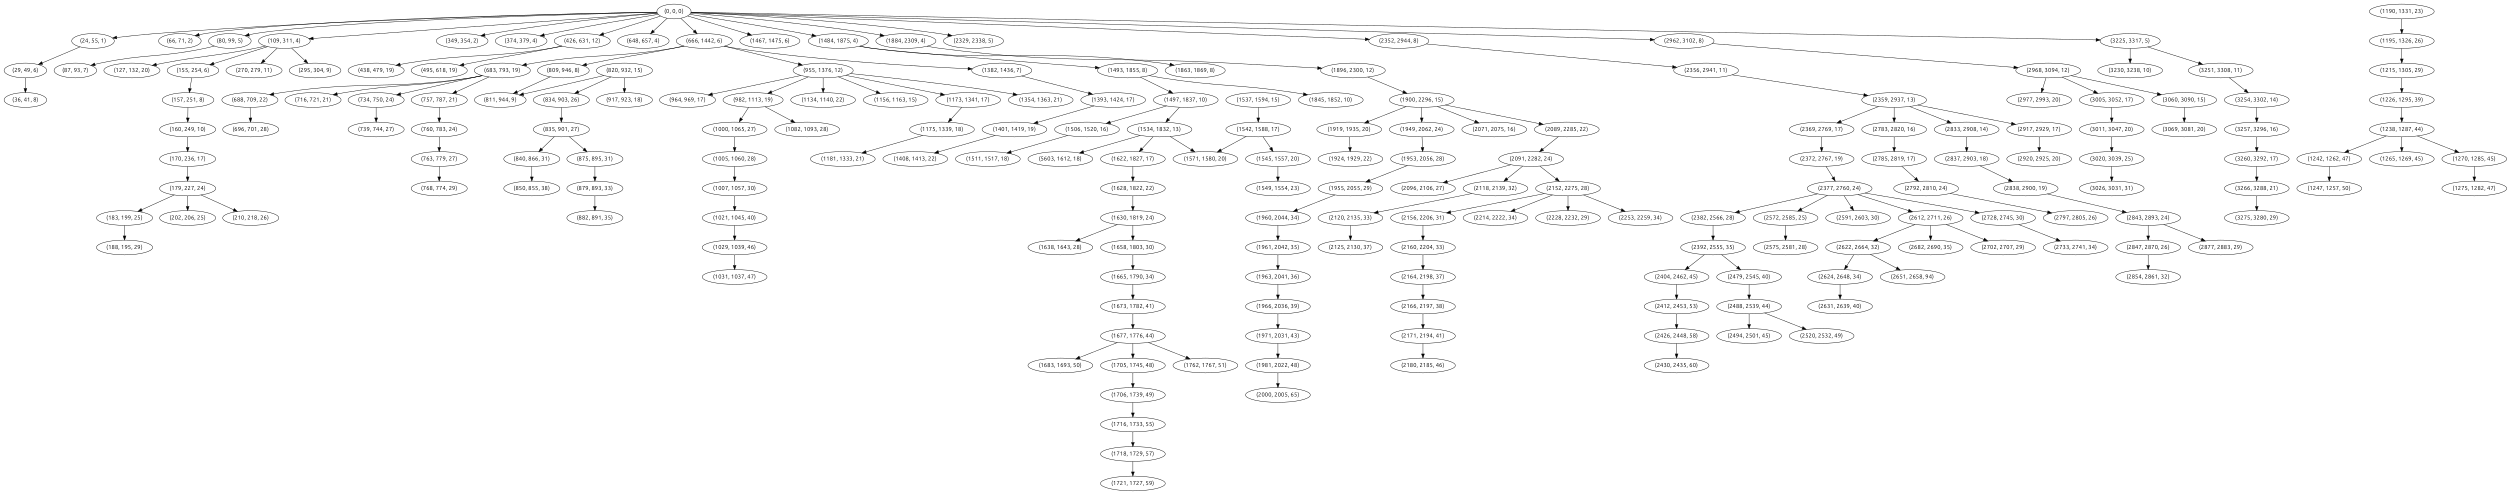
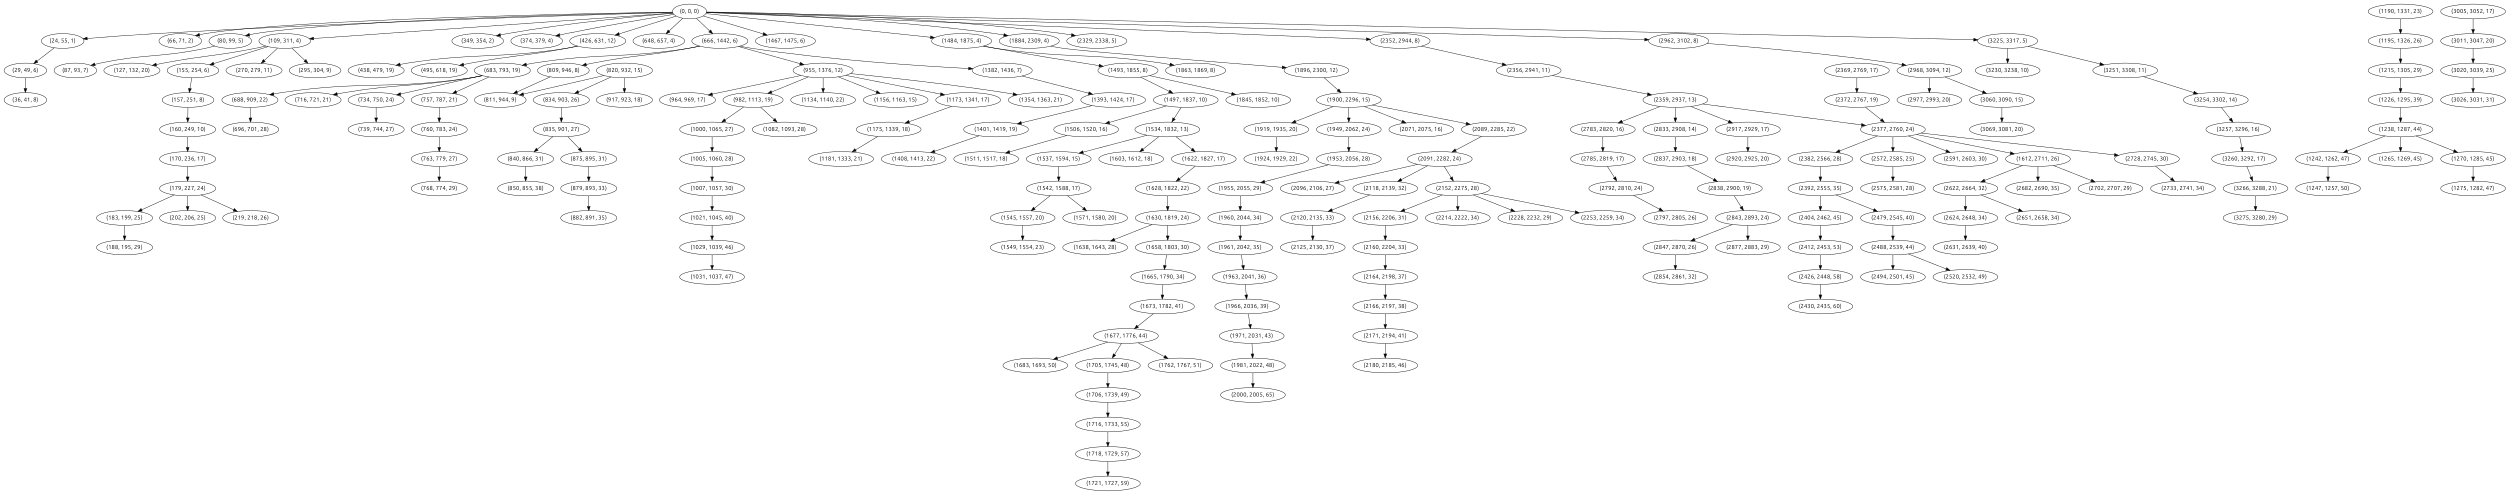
edge "(2968, 3094, 12)" -> "(3005, 3052, 17)": removed
node "(688, 709, 22)": label "(688, 709, 22)" -> "(688, 909, 22)"
edge "(2359, 2937, 13)" -> "(2369, 2769, 17)": now "(2359, 2937, 13)" -> "(2377, 2760, 24)"
edge "(1534, 1832, 13)" -> "(1571, 1580, 20)": now "(1534, 1832, 13)" -> "(1537, 1594, 15)"
node "(5603, 1612, 18)": label "(5603, 1612, 18)" -> "(1603, 1612, 18)"
node "(210, 218, 26)": label "(210, 218, 26)" -> "(219, 218, 26)"
node "(2612, 2711, 26)": label "(2612, 2711, 26)" -> "(1612, 2711, 26)"
node "(2651, 2658, 94)": label "(2651, 2658, 94)" -> "(2651, 2658, 34)"
